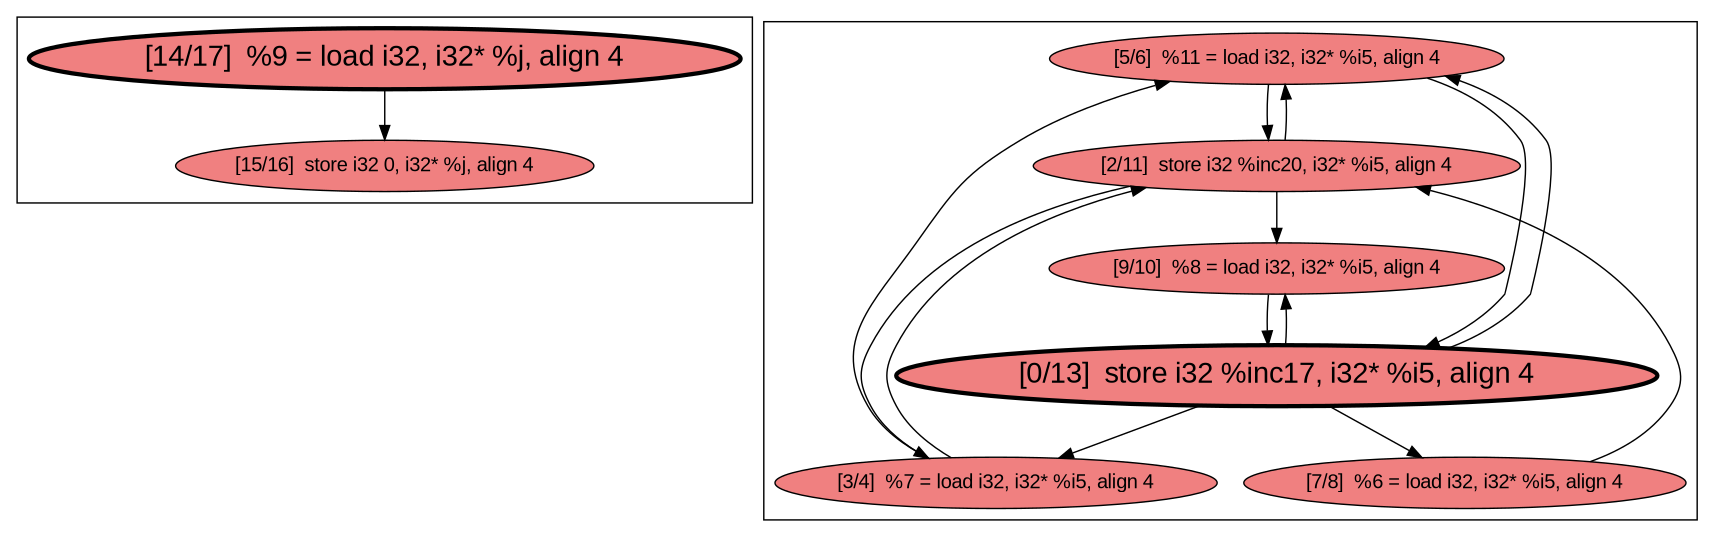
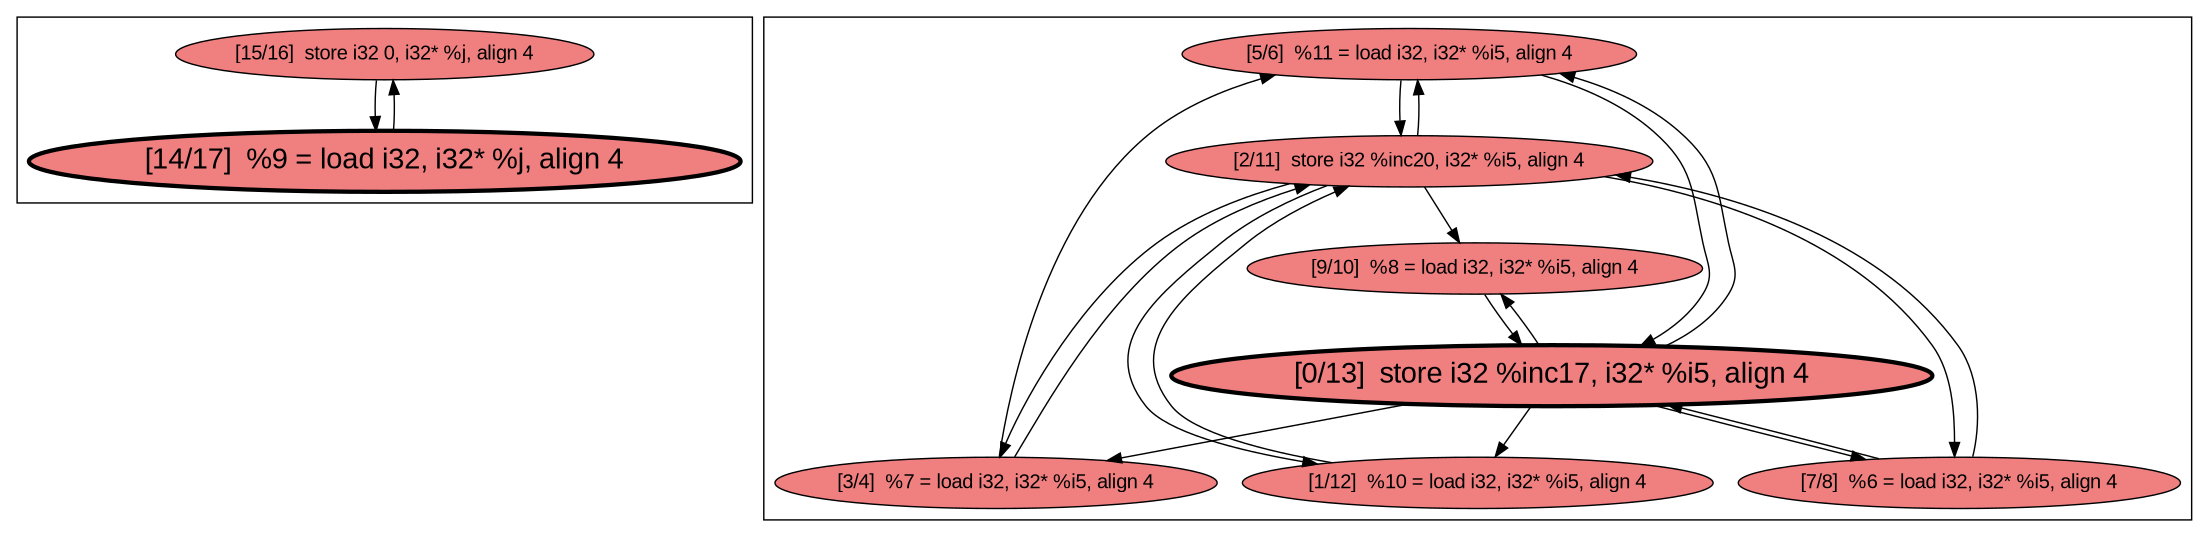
edge "[15/16]  store i32 0, i32* %j, align 4" -> "[14/17]  %9 = load i32, i32* %j, align 4": added
edge "[2/11]  store i32 %inc20, i32* %i5, align 4" -> "[7/8]  %6 = load i32, i32* %i5, align 4": added
edge "[7/8]  %6 = load i32, i32* %i5, align 4" -> "[0/13]  store i32 %inc17, i32* %i5, align 4": added
node "[1/12]  %10 = load i32, i32* %i5, align 4": added
